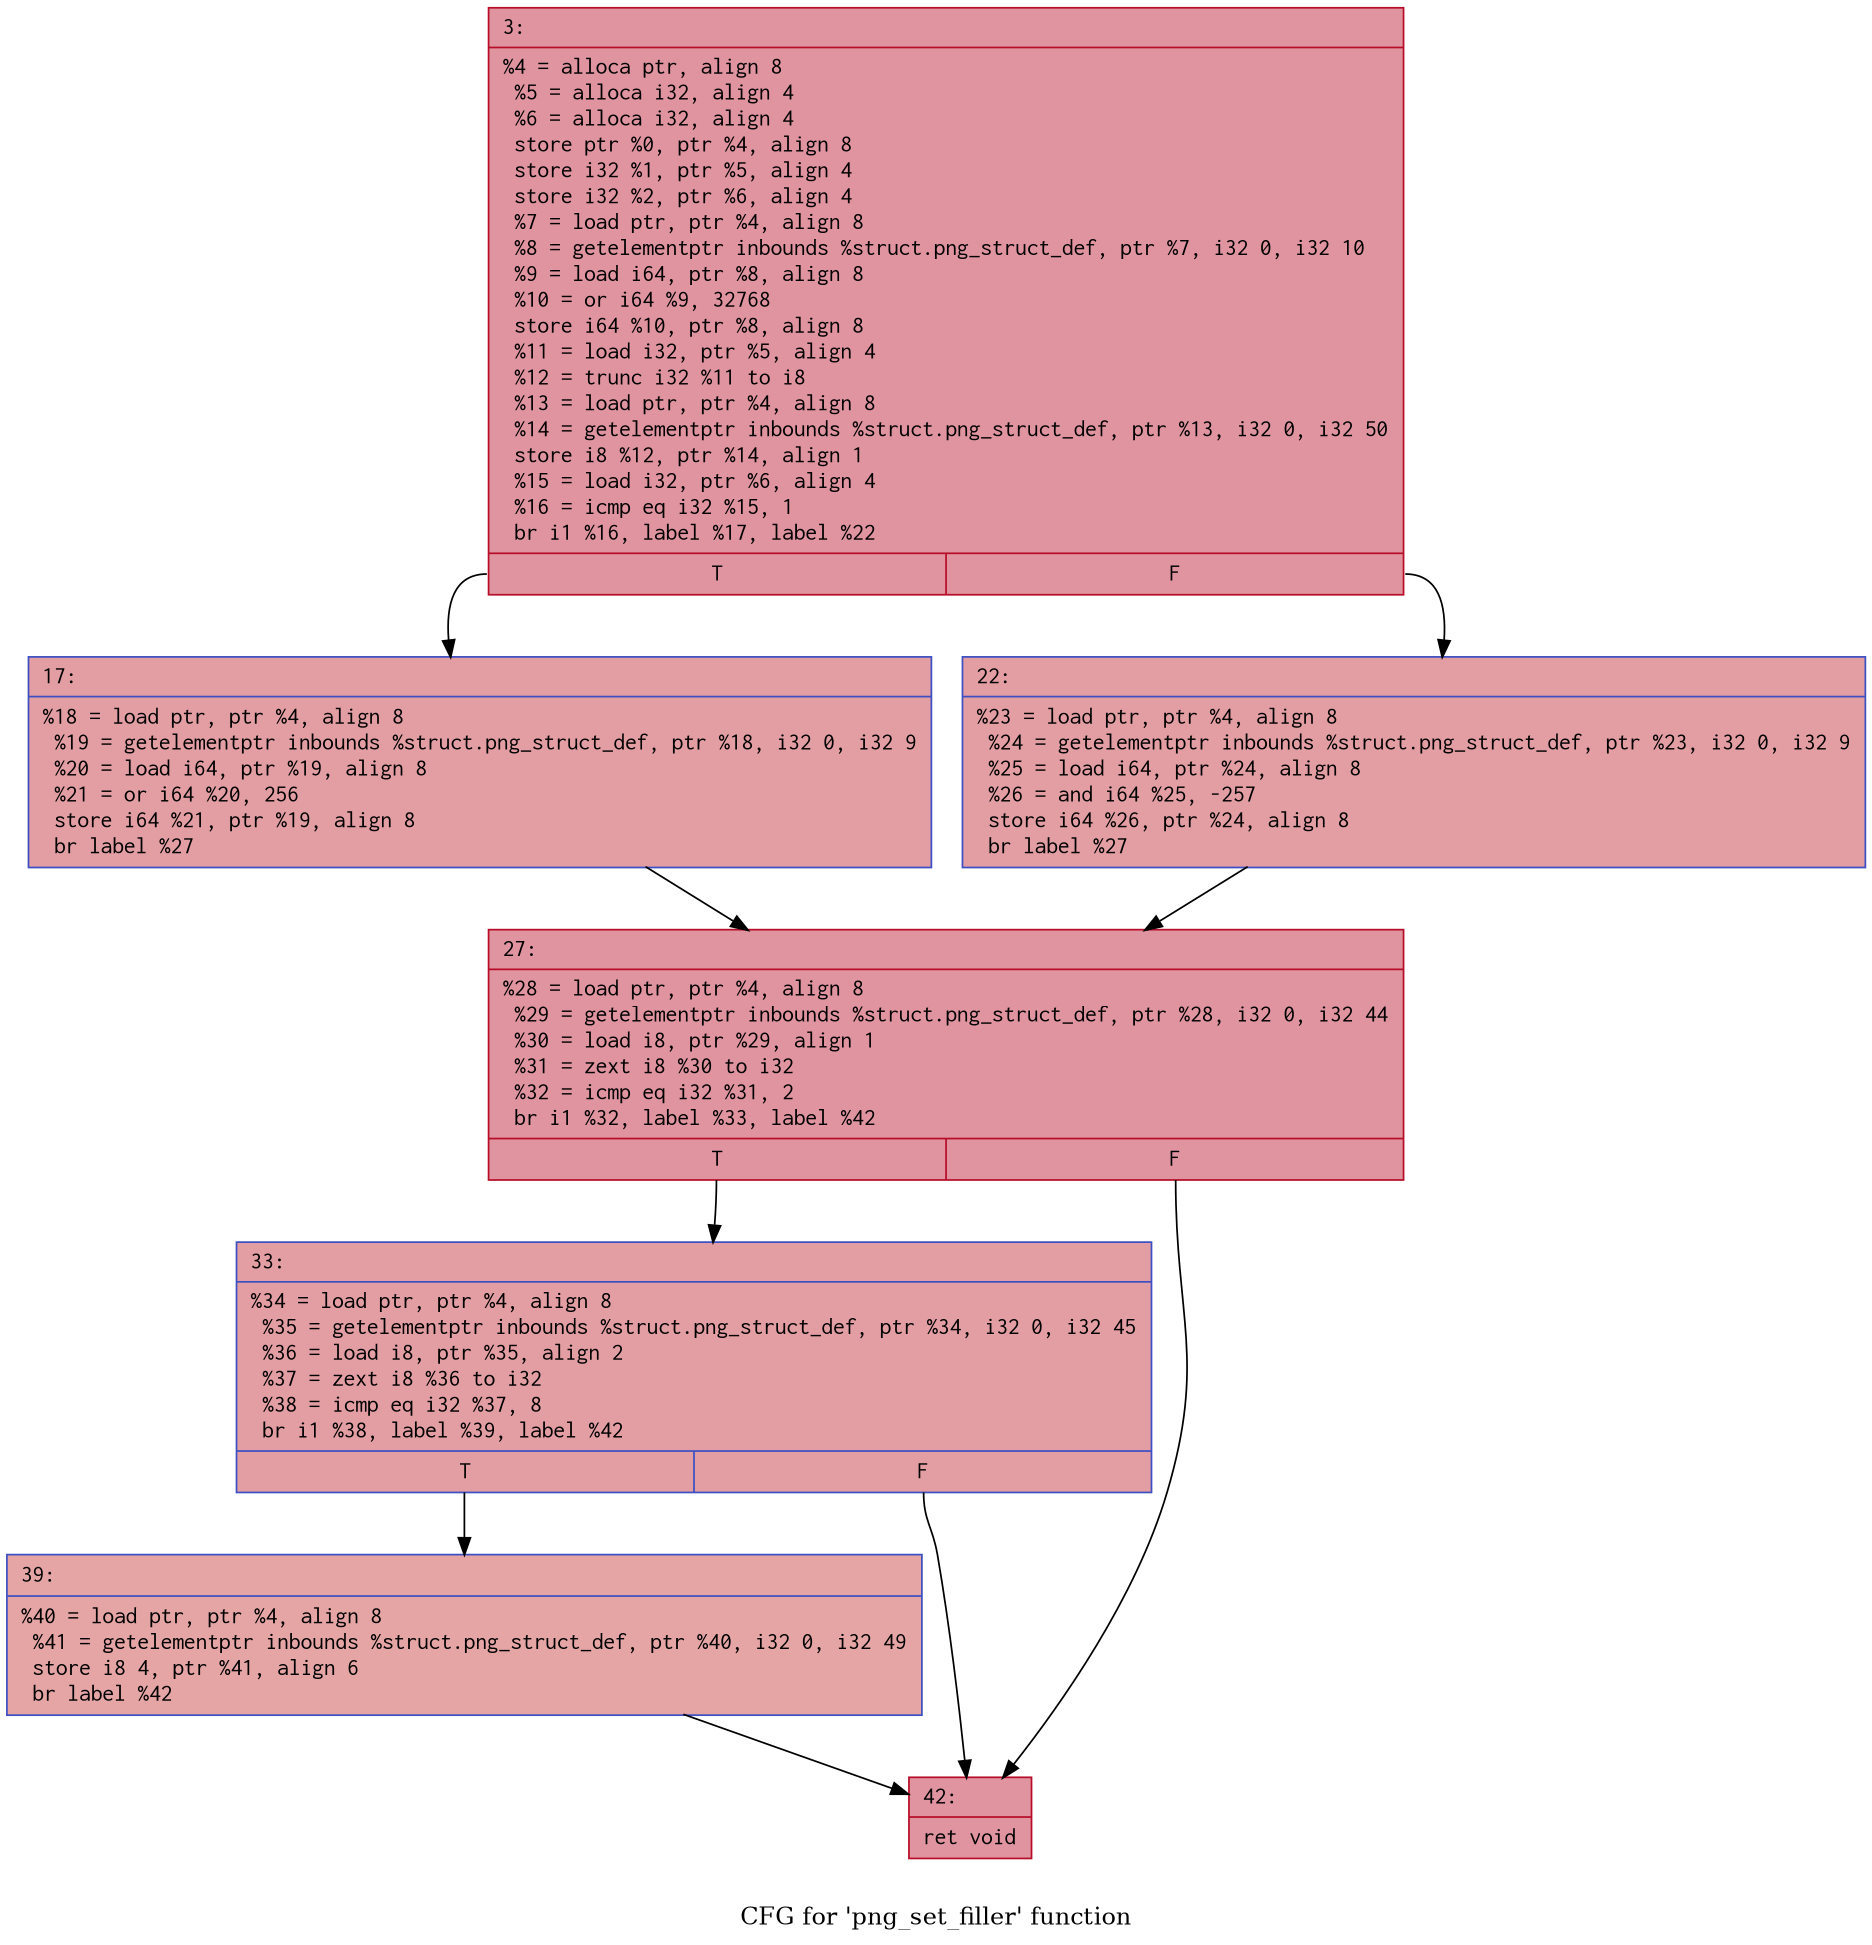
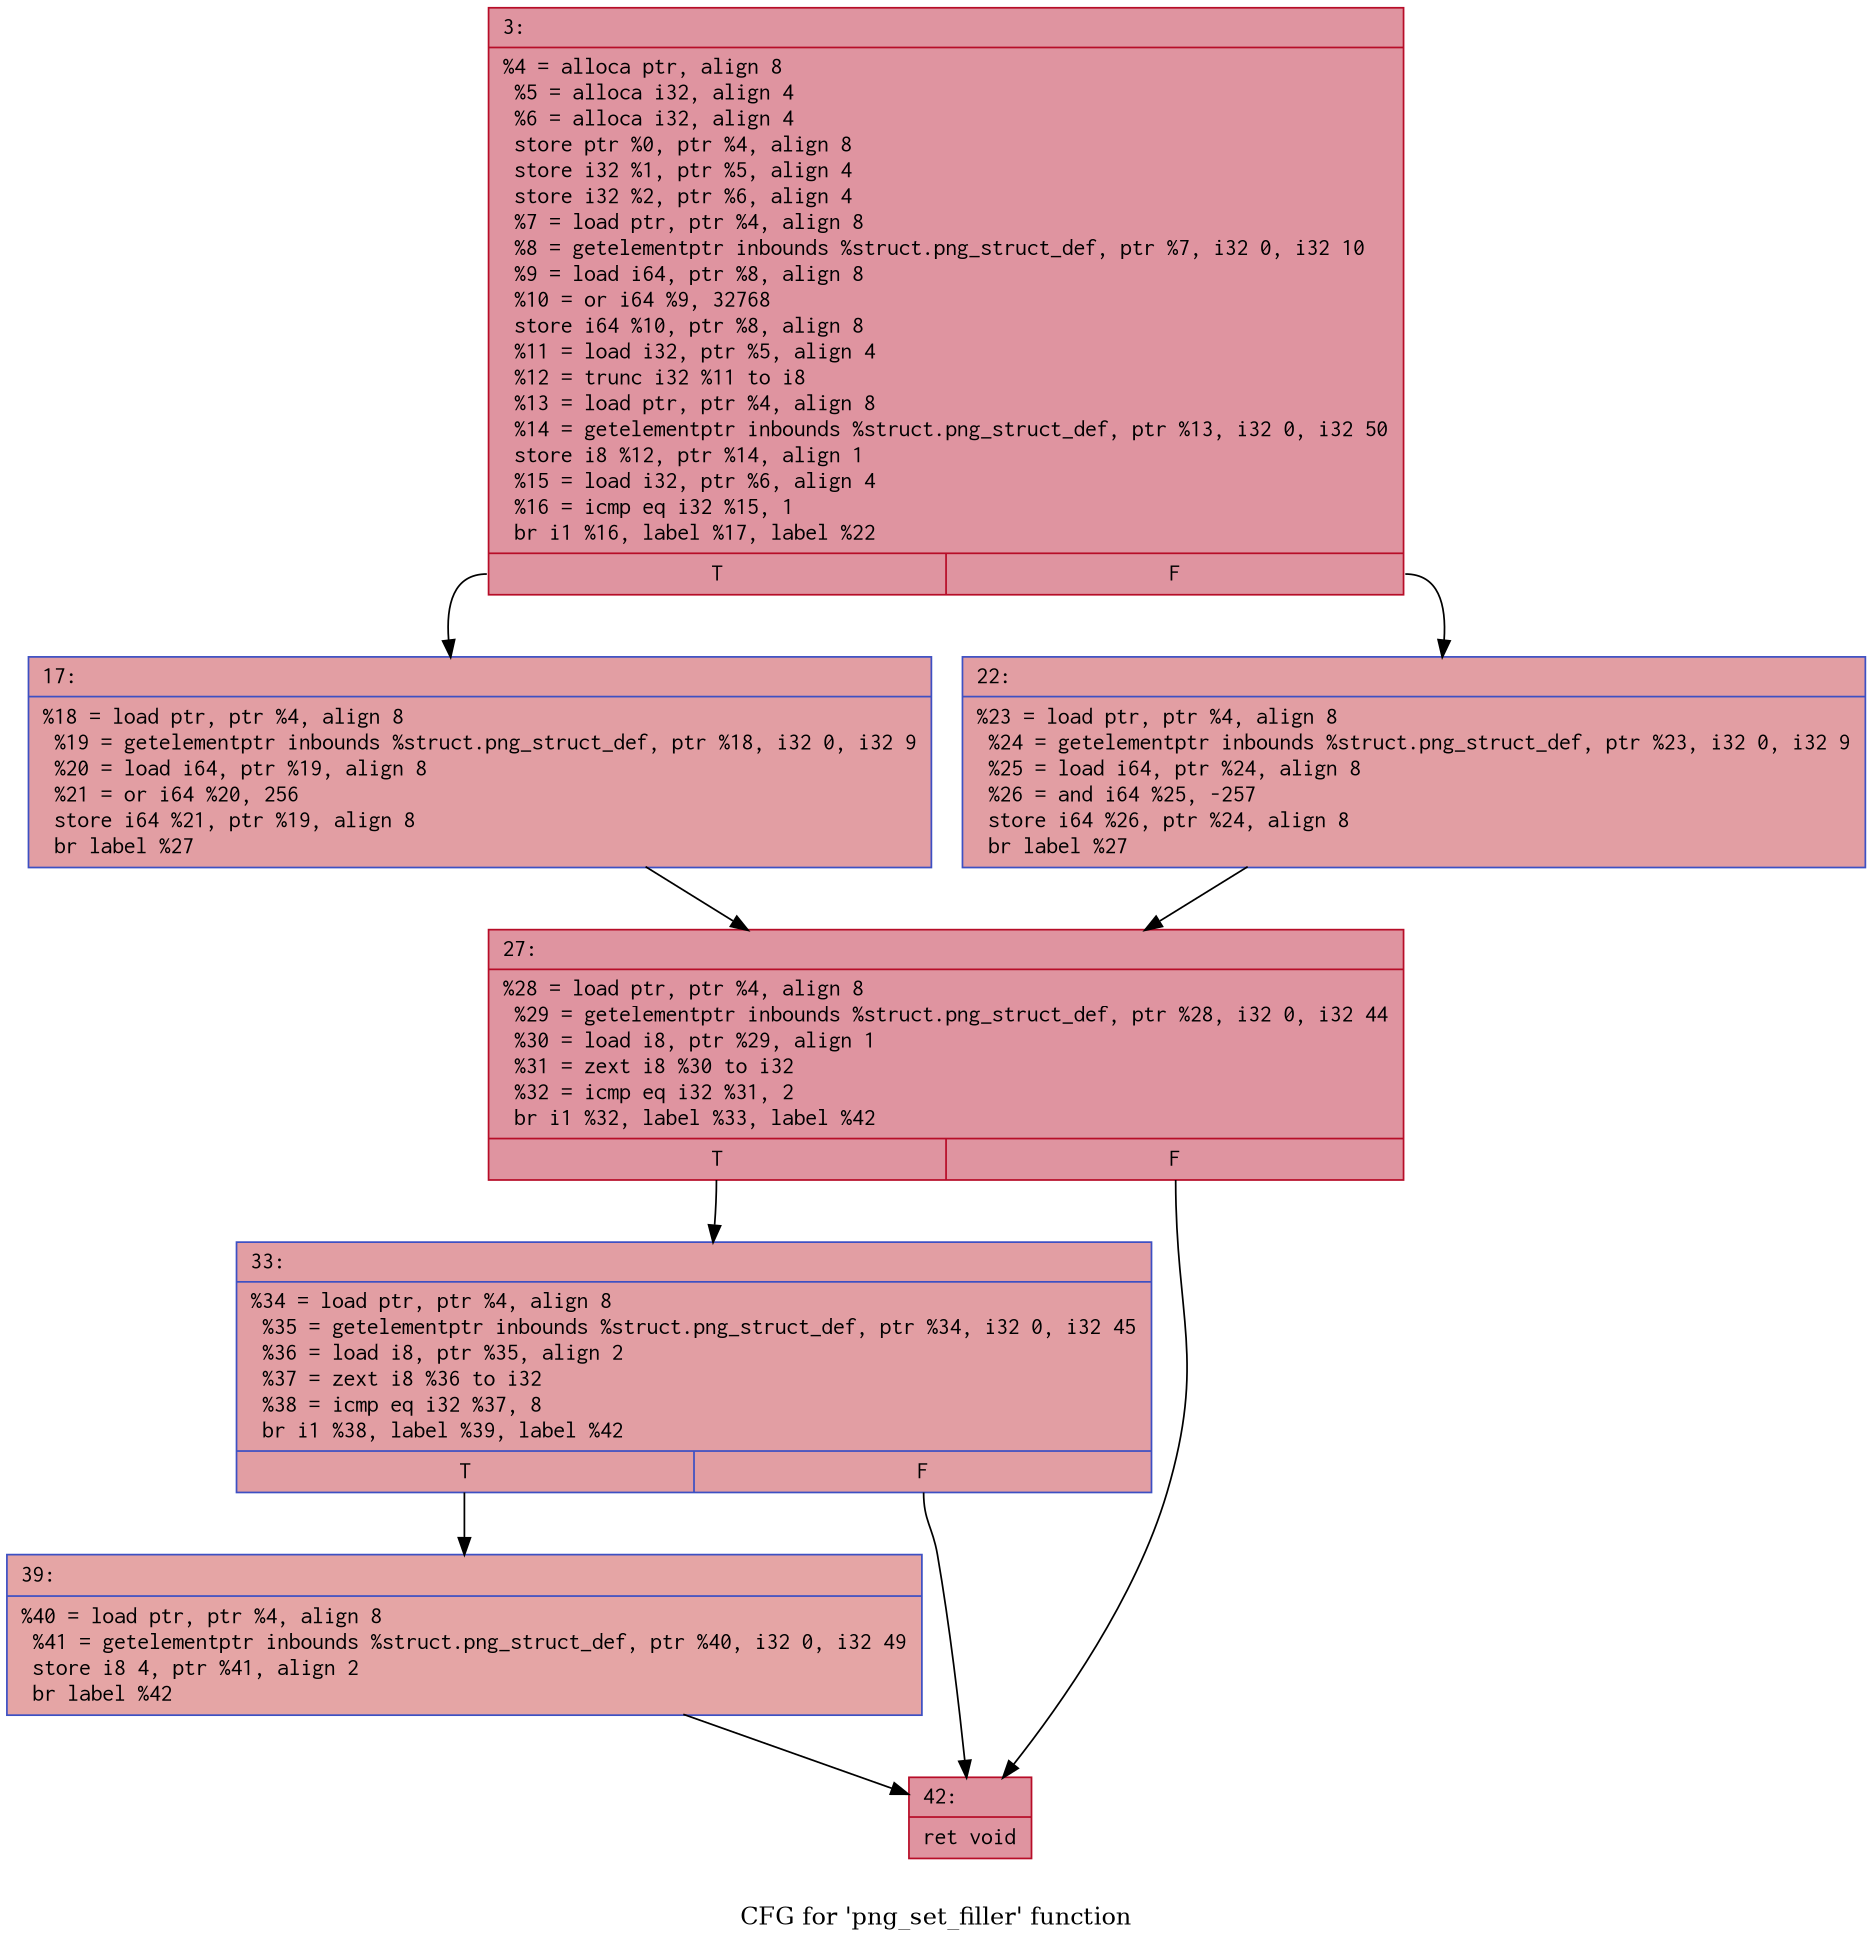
node "39:": text "store i8 4, ptr %41, align 6" -> "store i8 4, ptr %41, align 2"
